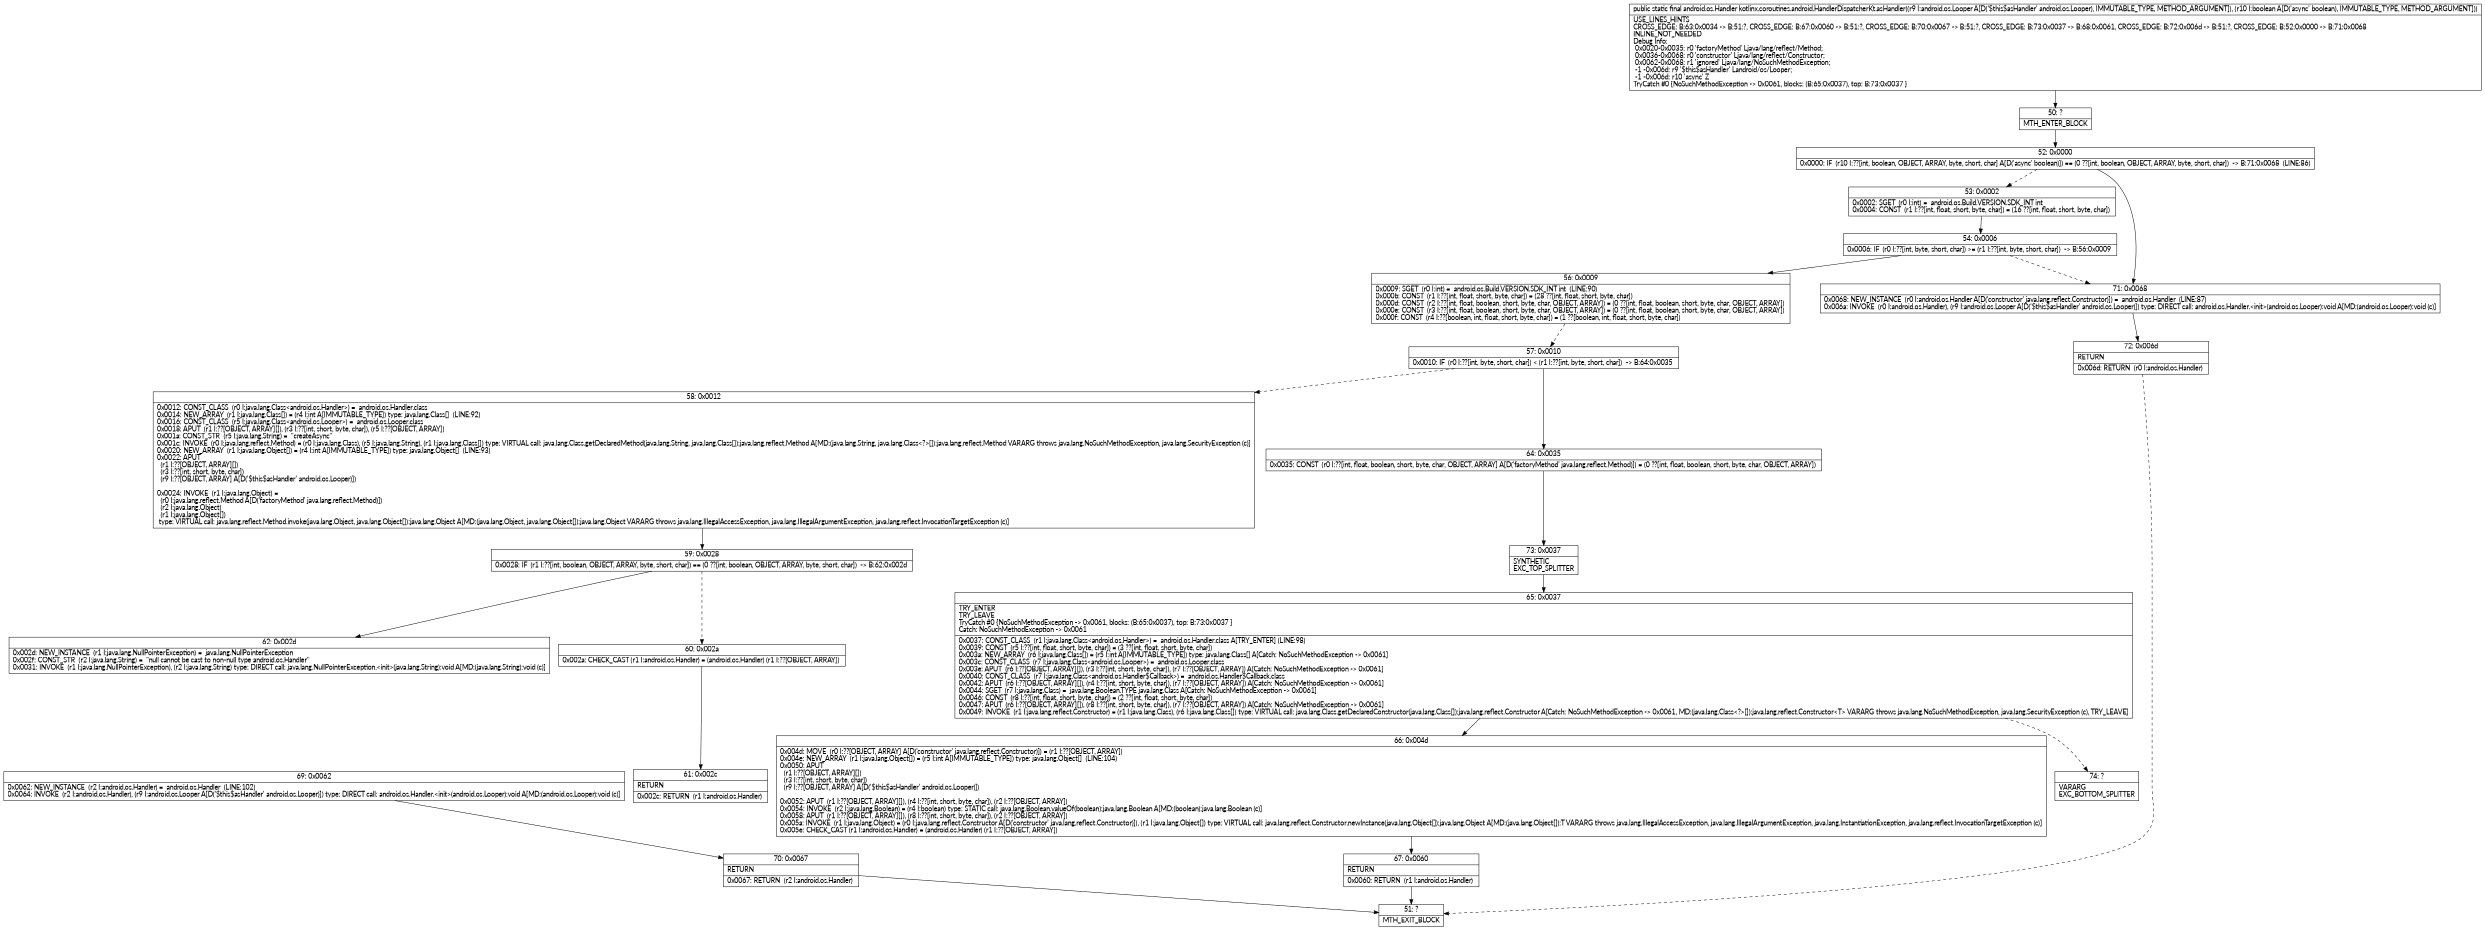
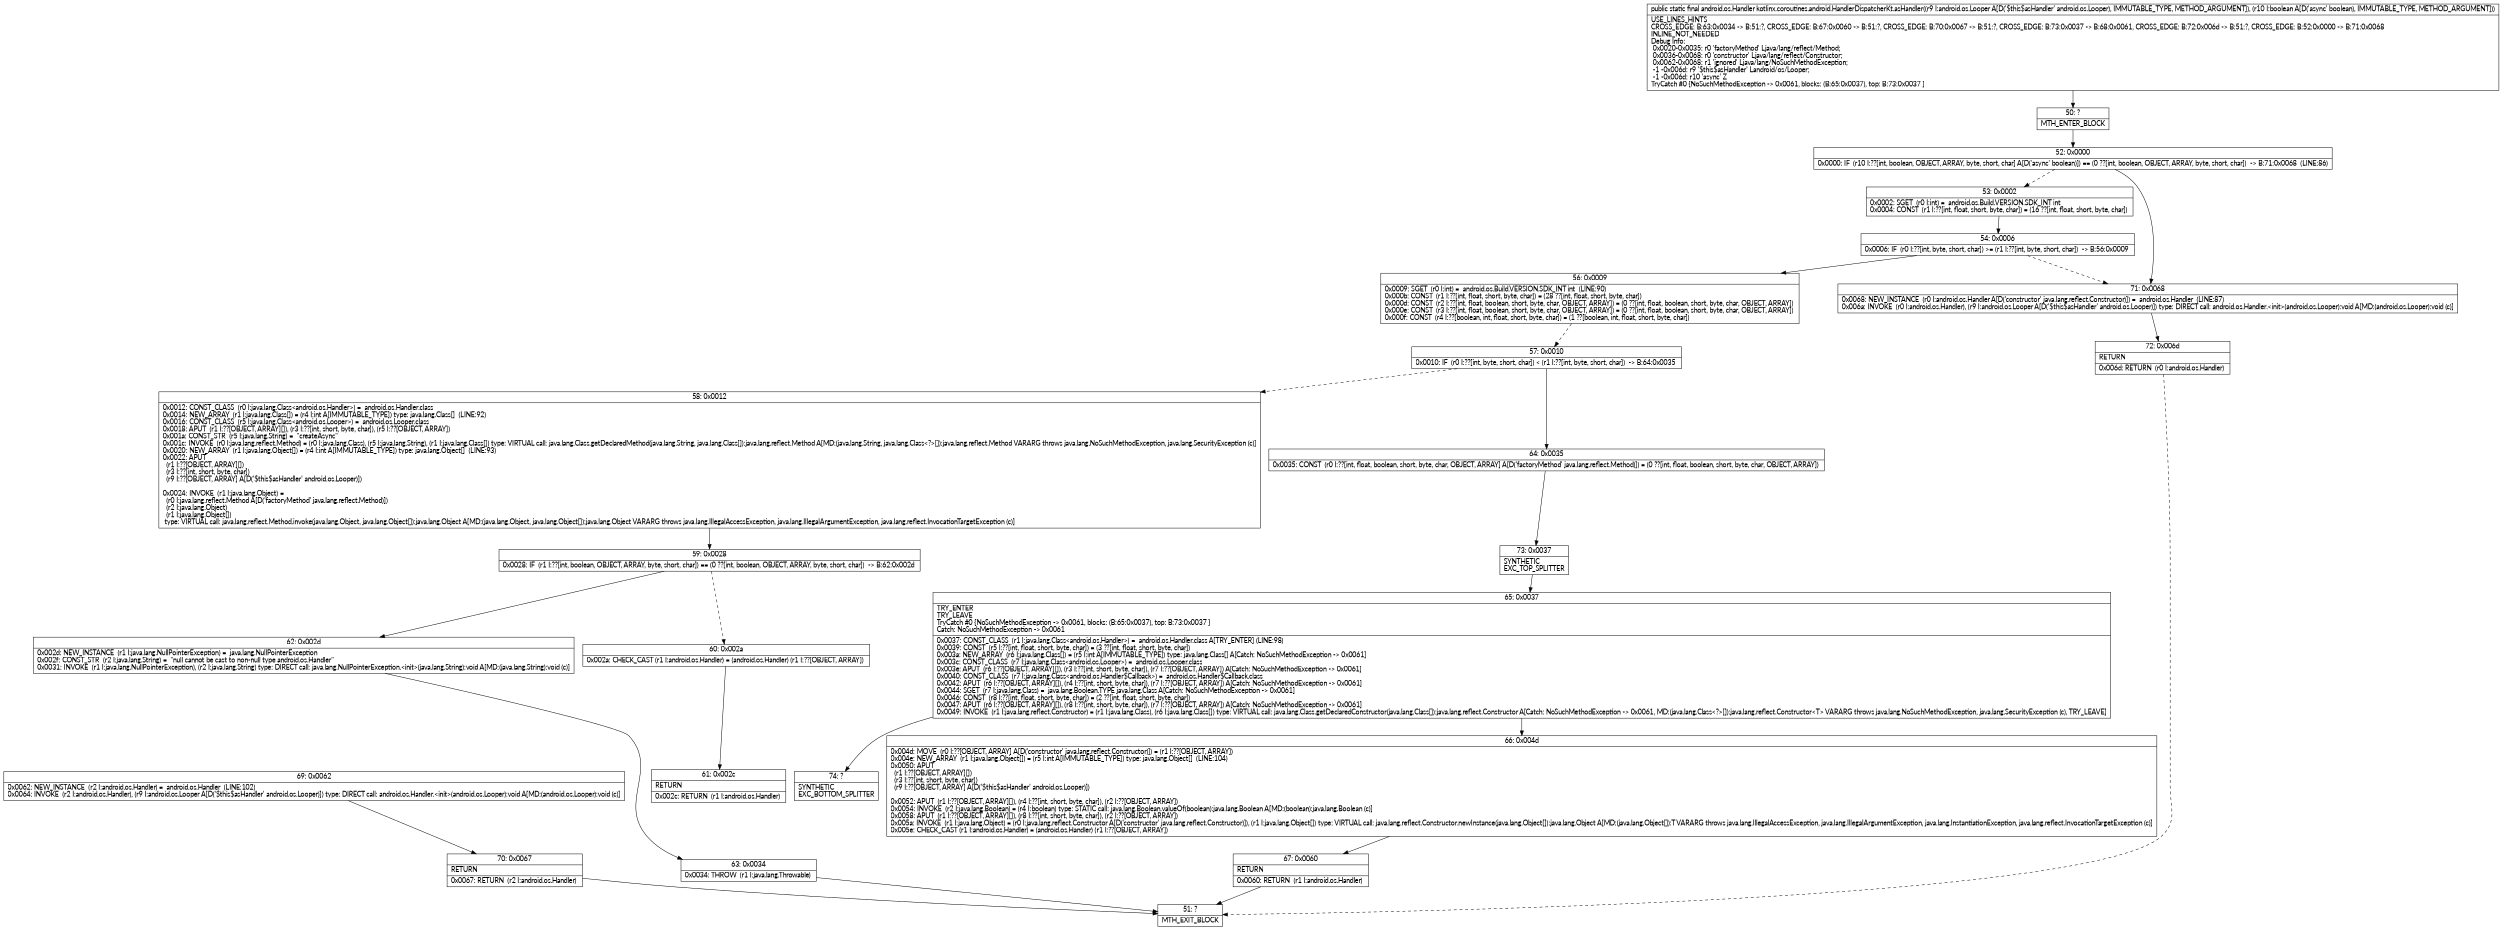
edge "65: 0x0037" -> "74: ?": style dashed -> solid
node "74: ?": text "VARARG" -> "SYNTHETIC"
node "63: 0x0034": added
